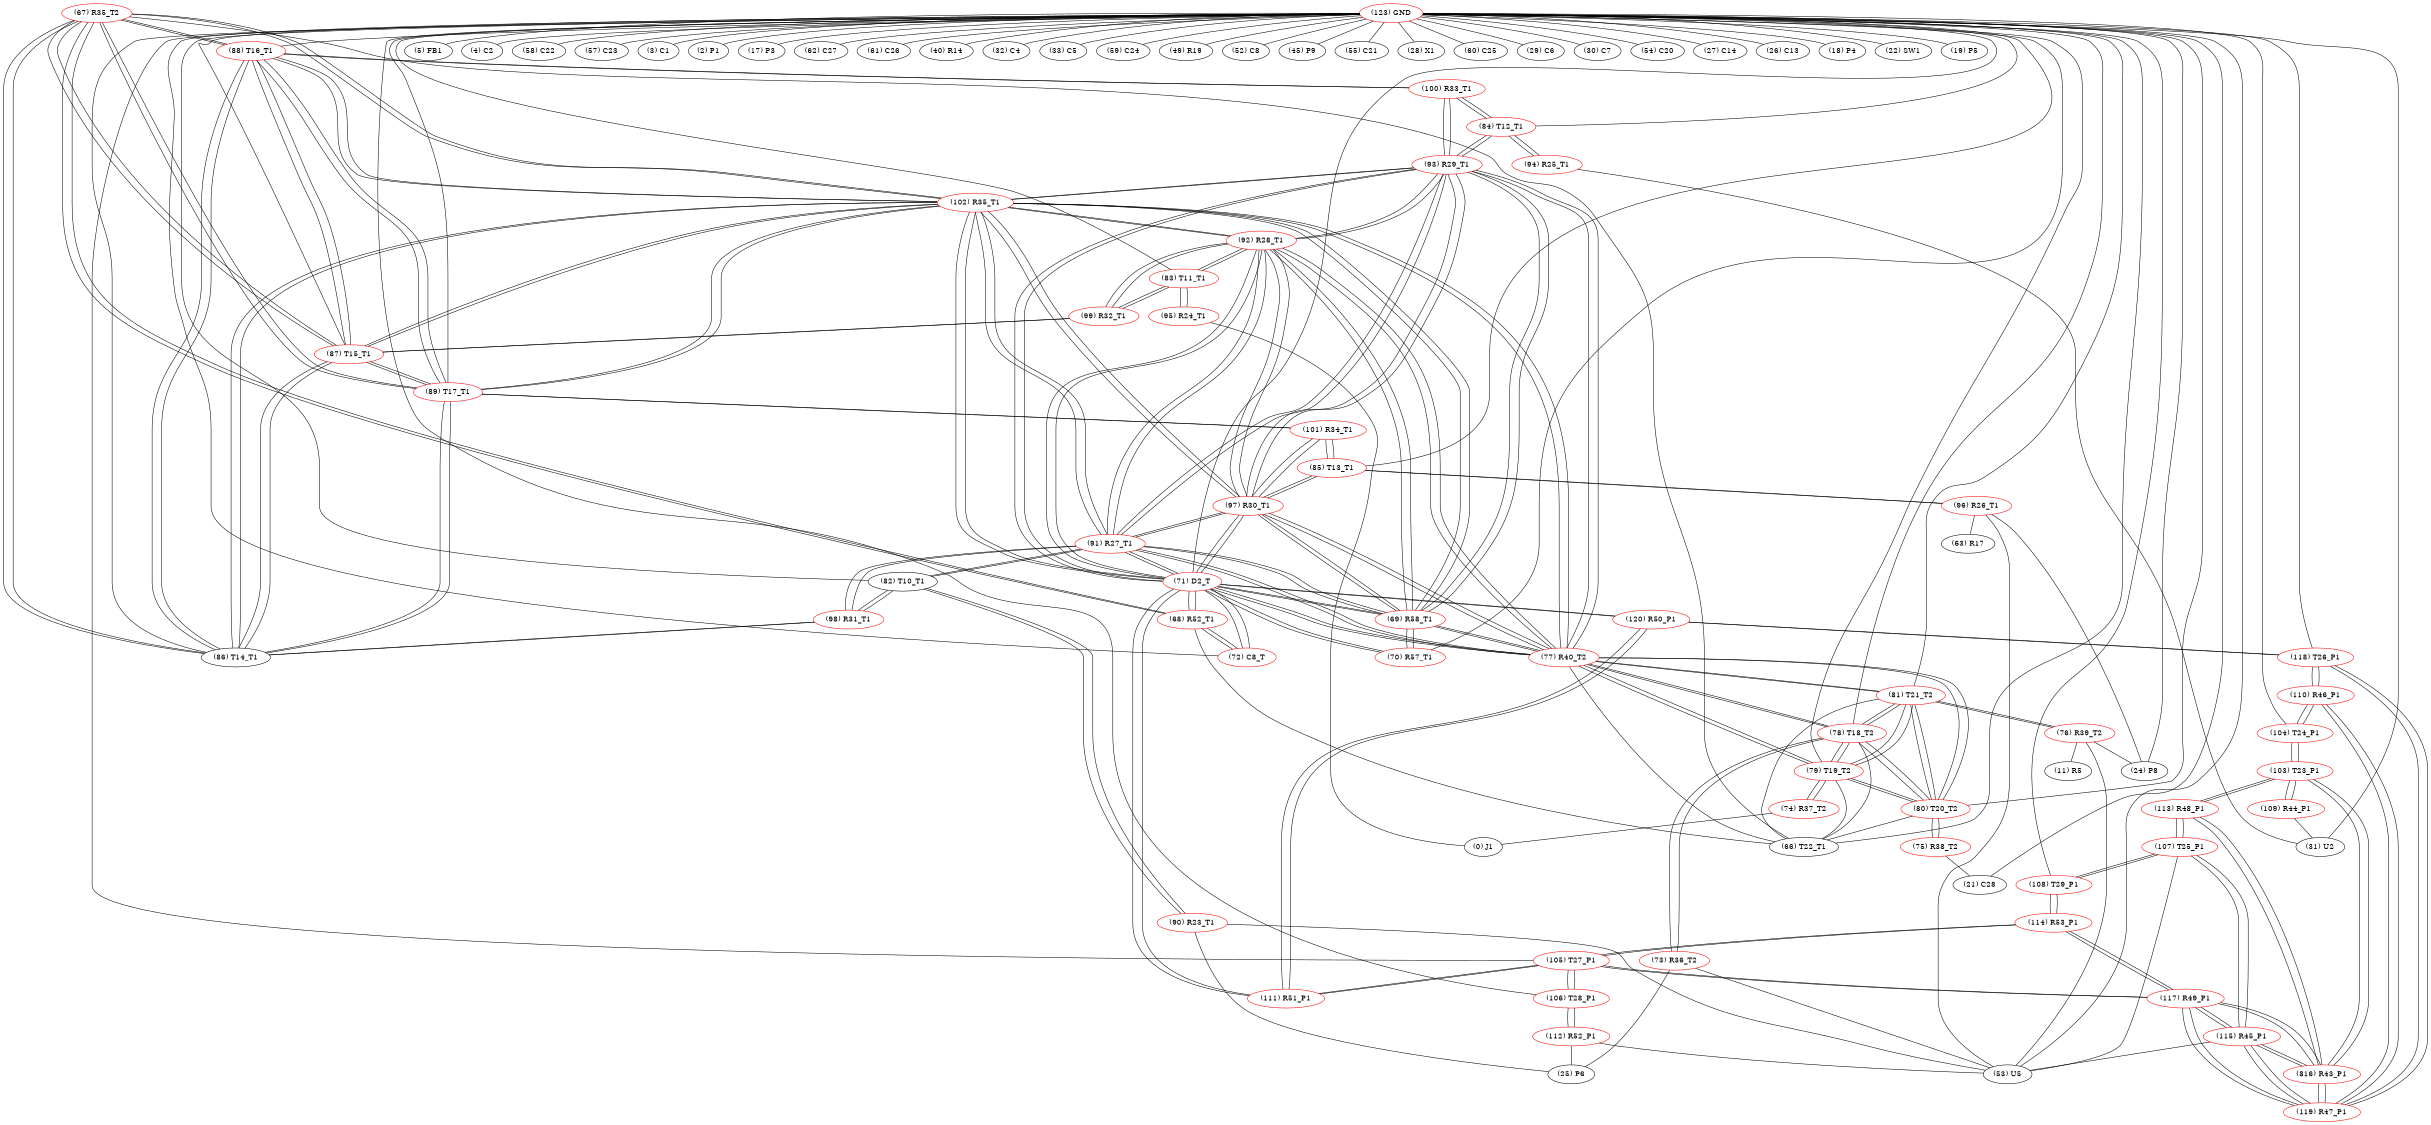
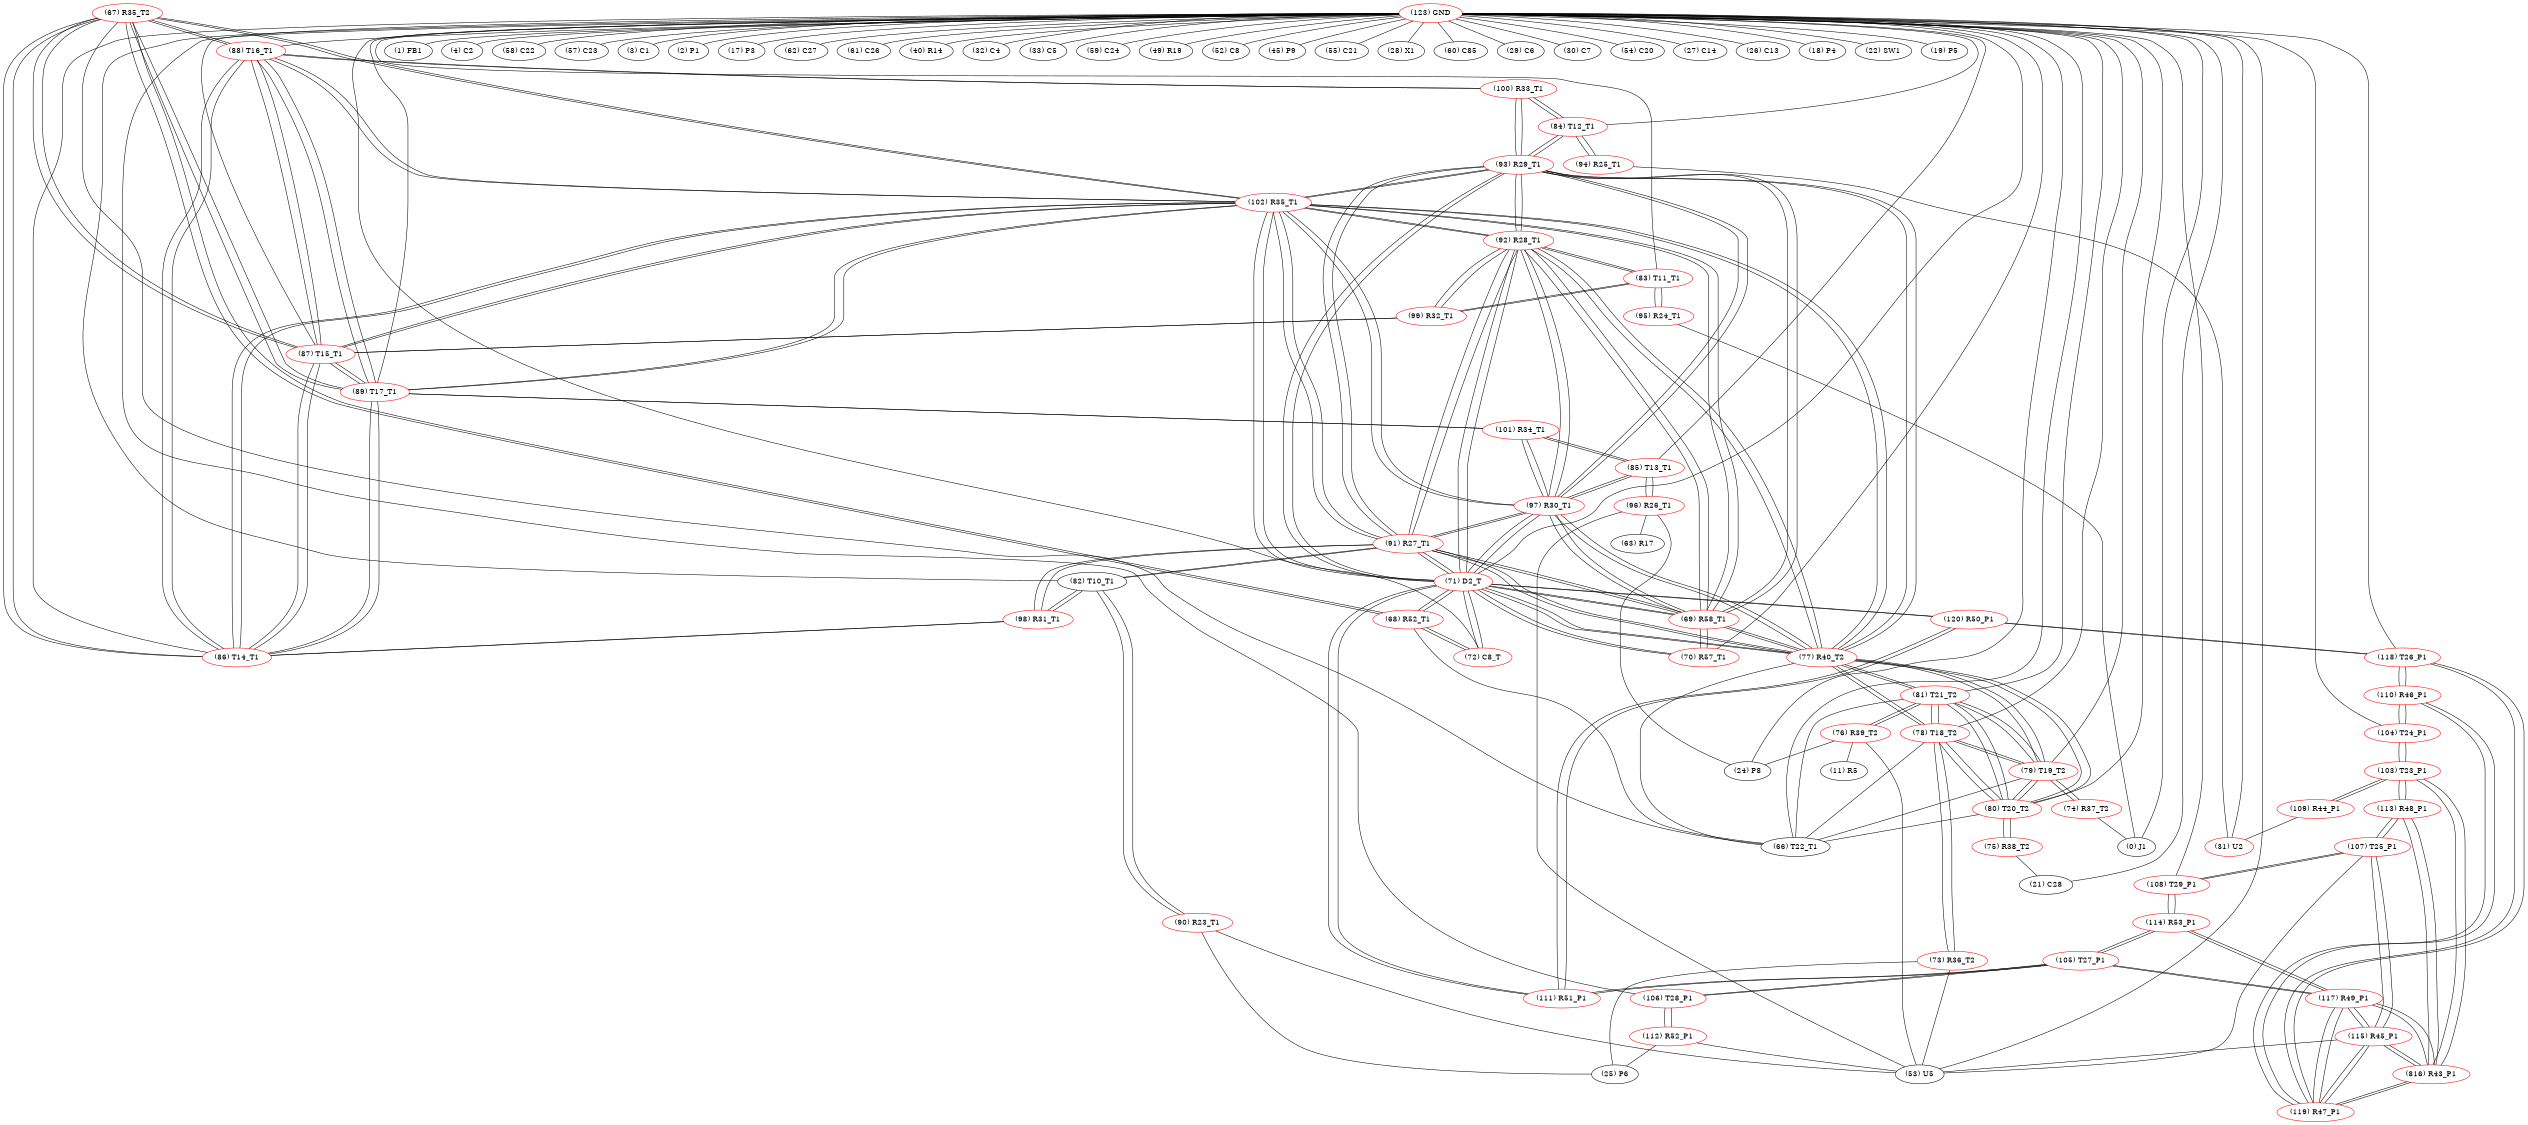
node "(5) FB1": label "(5) FB1" -> "(1) FB1"
node "(60) C25": label "(60) C25" -> "(60) C85"
edge "(123) GND" -- "(105) T27_P1": now "(123) GND" -- "(0) J1"
node "(86) T14_T1": color black -> red
node "(31) U2": color black -> red
